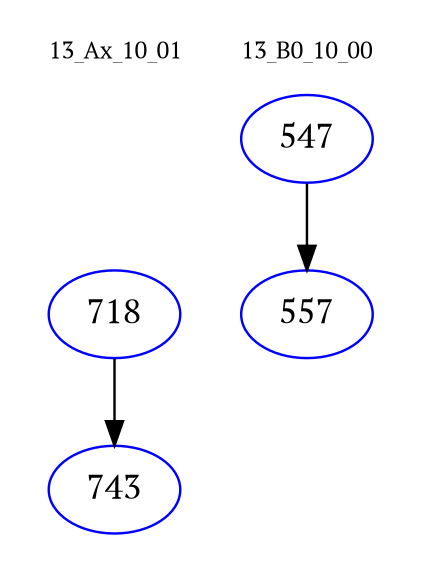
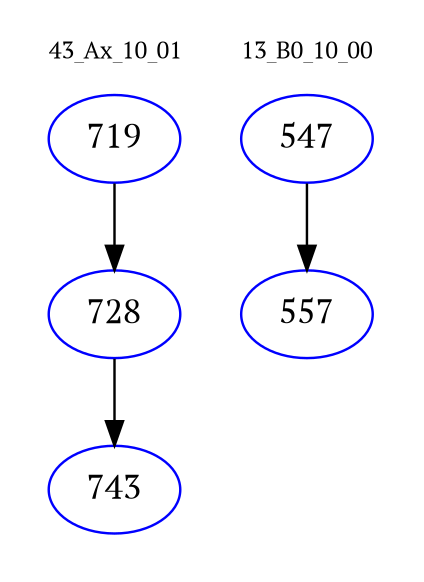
cluster "13_Ax_10_01": label "13_Ax_10_01" -> "43_Ax_10_01"
node "719": added
node "718": label "718" -> "728"
